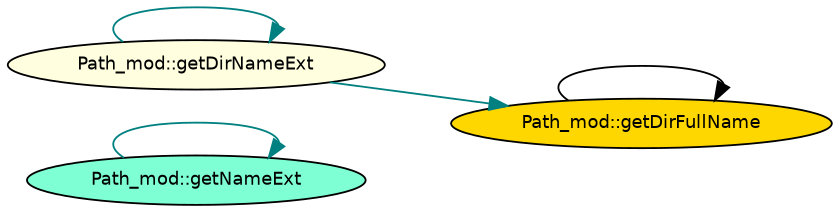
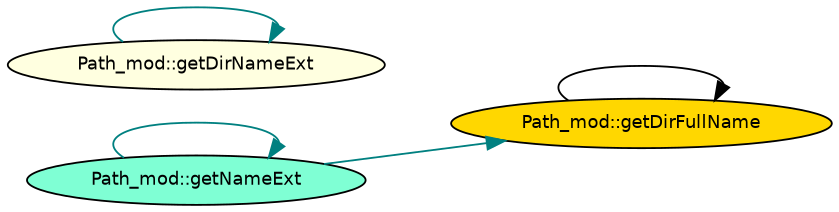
edge "Path_mod::getDirNameExt" -> "Path_mod::getDirFullName": now "Path_mod::getNameExt" -> "Path_mod::getDirFullName"
